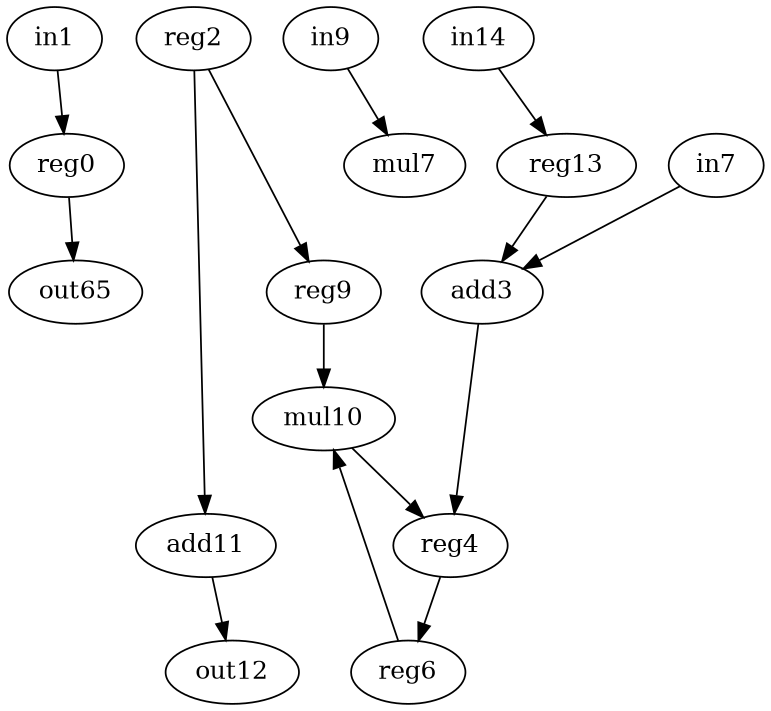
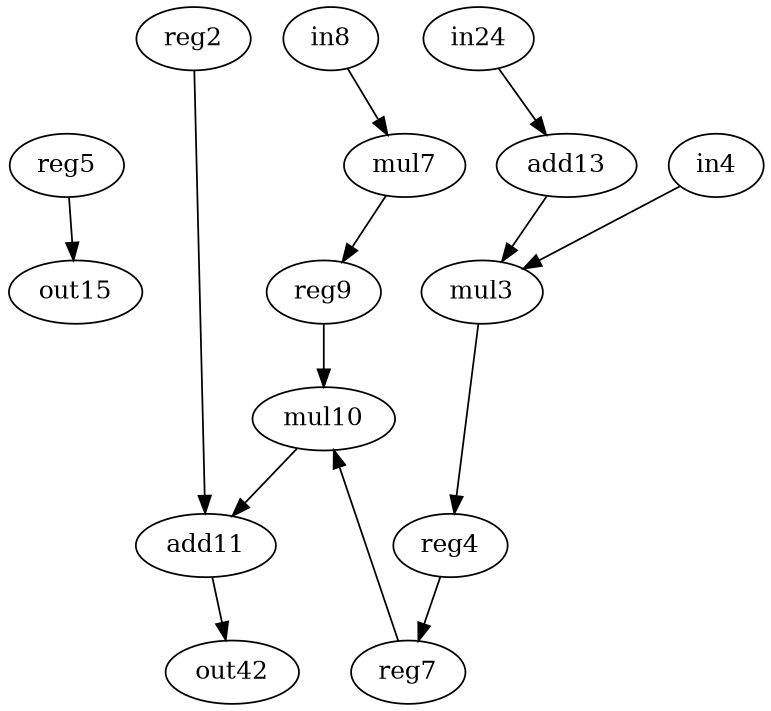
node "in1": removed
node "in9": label "in9" -> "in8"
node "in14": label "in14" -> "in24"
edge "reg2" -> "reg9": now "mul7" -> "reg9"
node "reg0": label "reg0" -> "reg5"
node "reg13": label "reg13" -> "add13"
node "in7": label "in7" -> "in4"
node "out65": label "out65" -> "out15"
node "add3": label "add3" -> "mul3"
edge "mul10" -> "reg4": now "mul10" -> "add11"
node "out12": label "out12" -> "out42"
node "reg6": label "reg6" -> "reg7"
